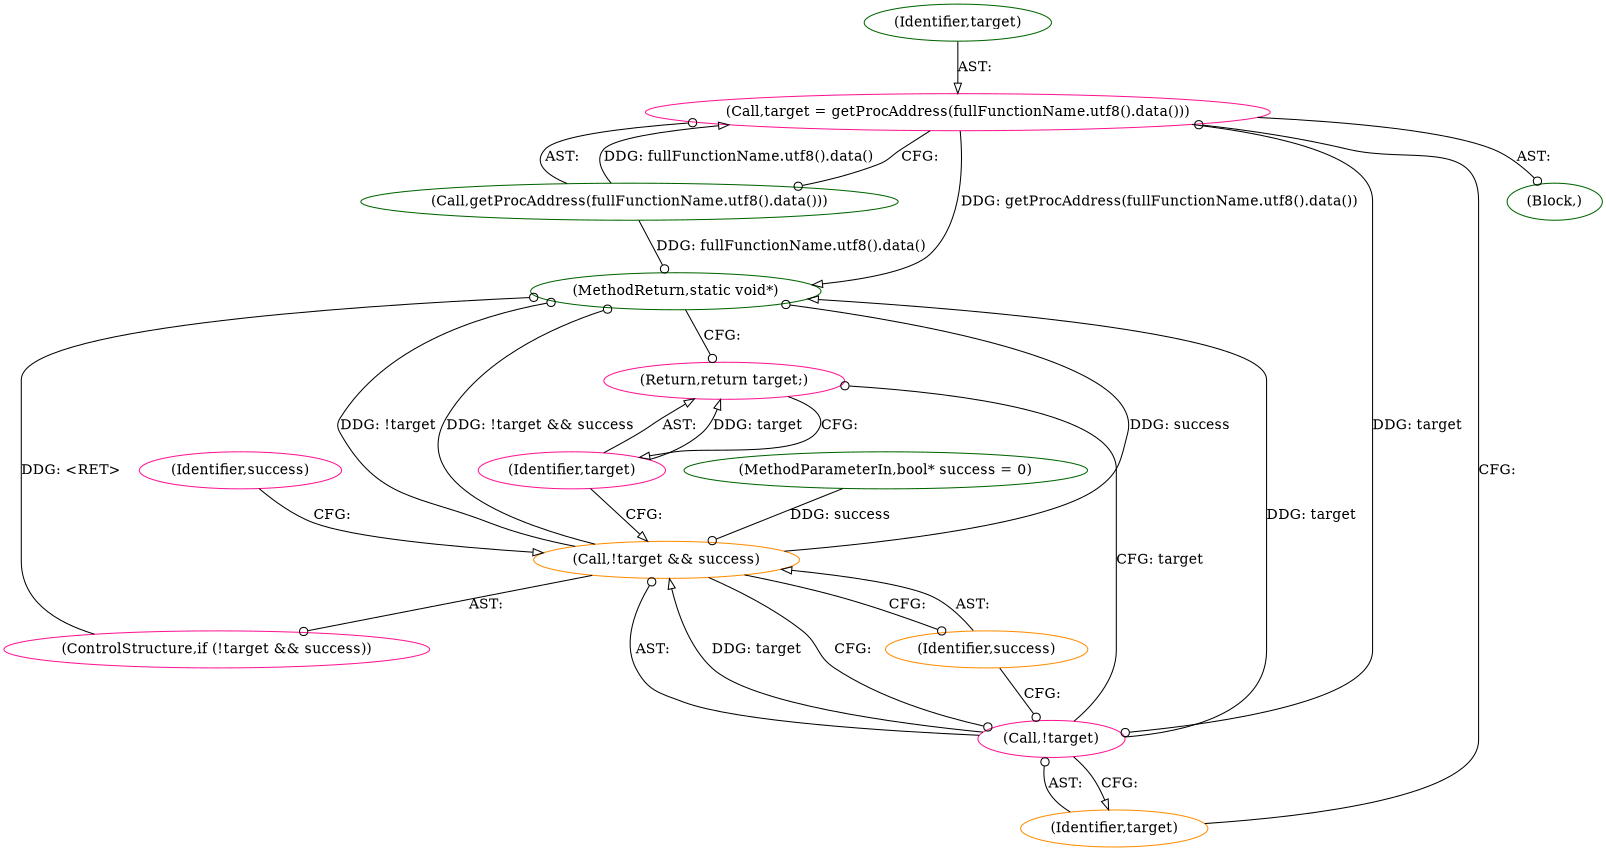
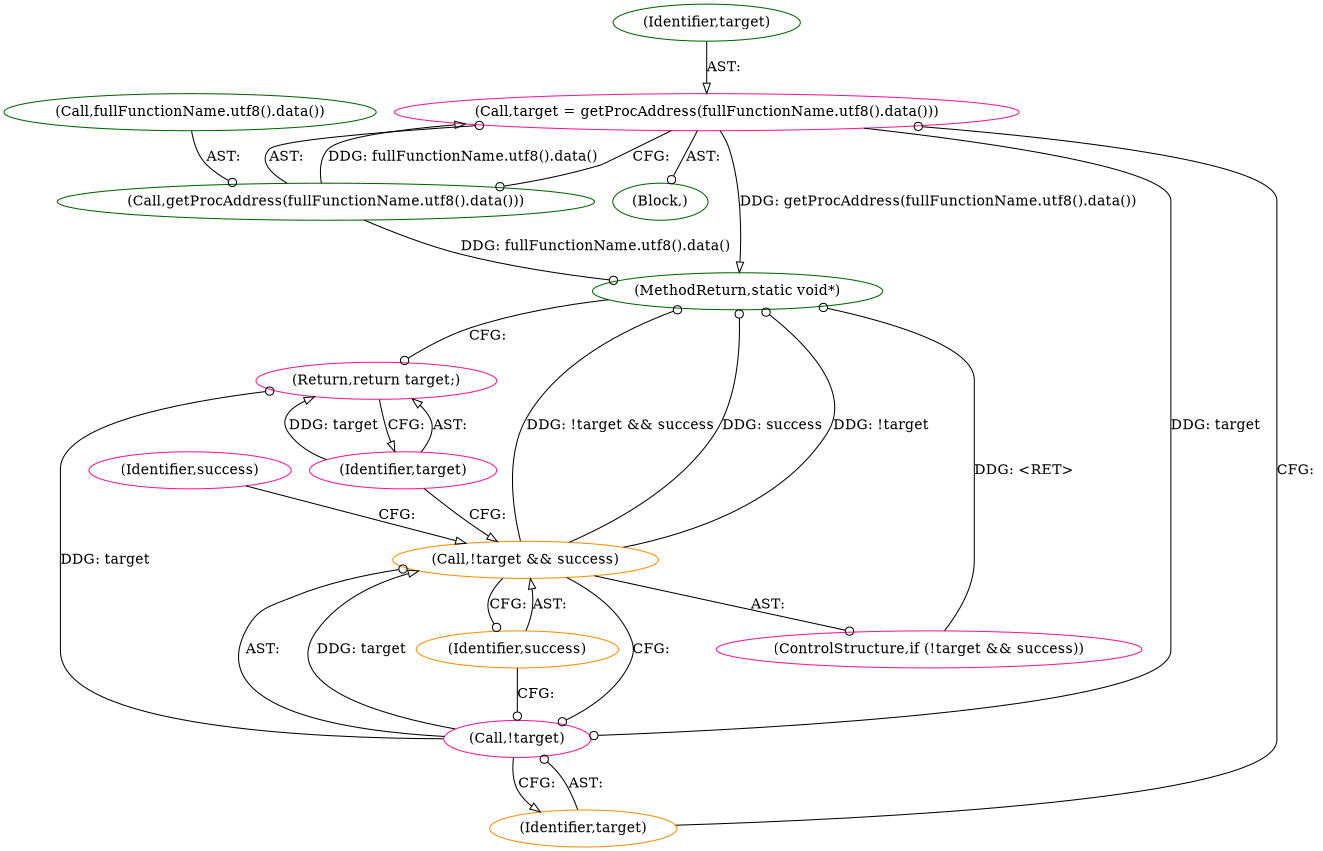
node "(Call,fullFunctionName.utf8().data())": added
edge "(Call,!target)" -> "(MethodReturn,static void*)": removed, label "DDG: target"
node "(MethodParameterIn,bool* success = 0)": removed
edge "(Call,!target)" -> "(Return,return target;)": label "CFG: target" -> "DDG: target"
